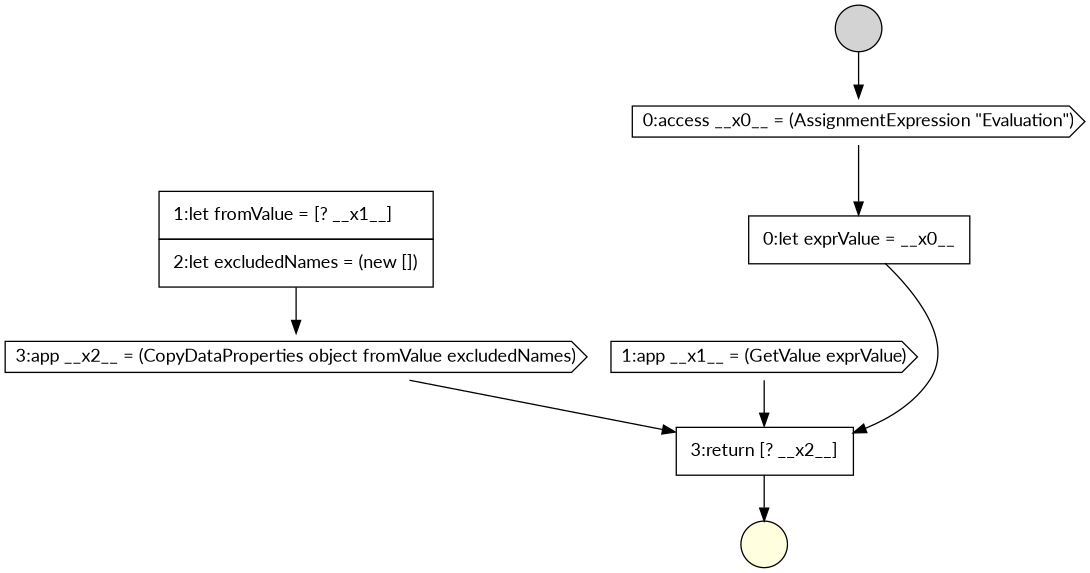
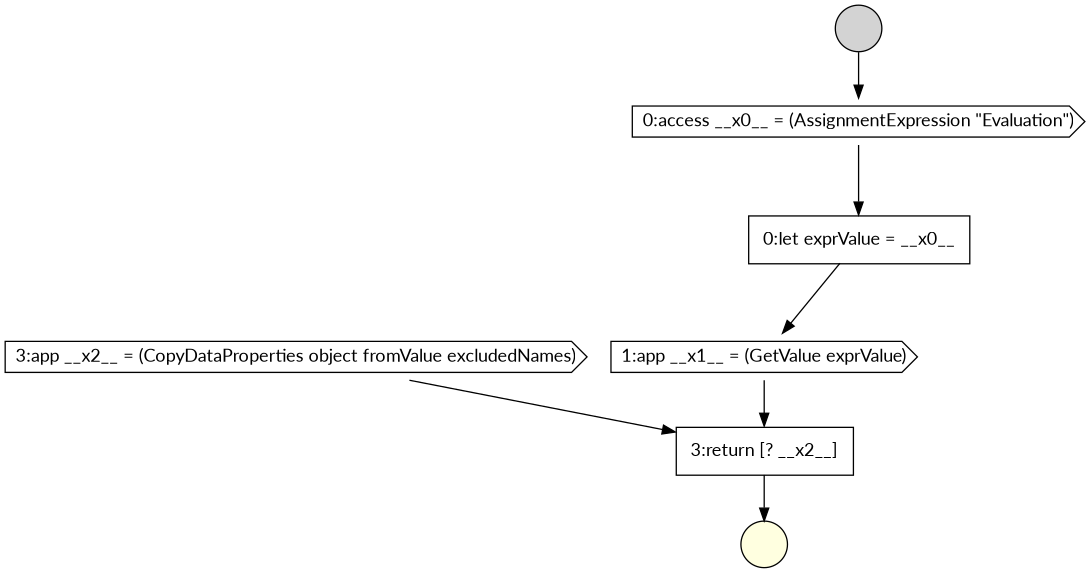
node "1:let fromValue = [? __x1__]": removed
edge "0:let exprValue = __x0__" -> "3:return [? __x2__]": now "0:let exprValue = __x0__" -> "1:app __x1__ = (GetValue exprValue)"
